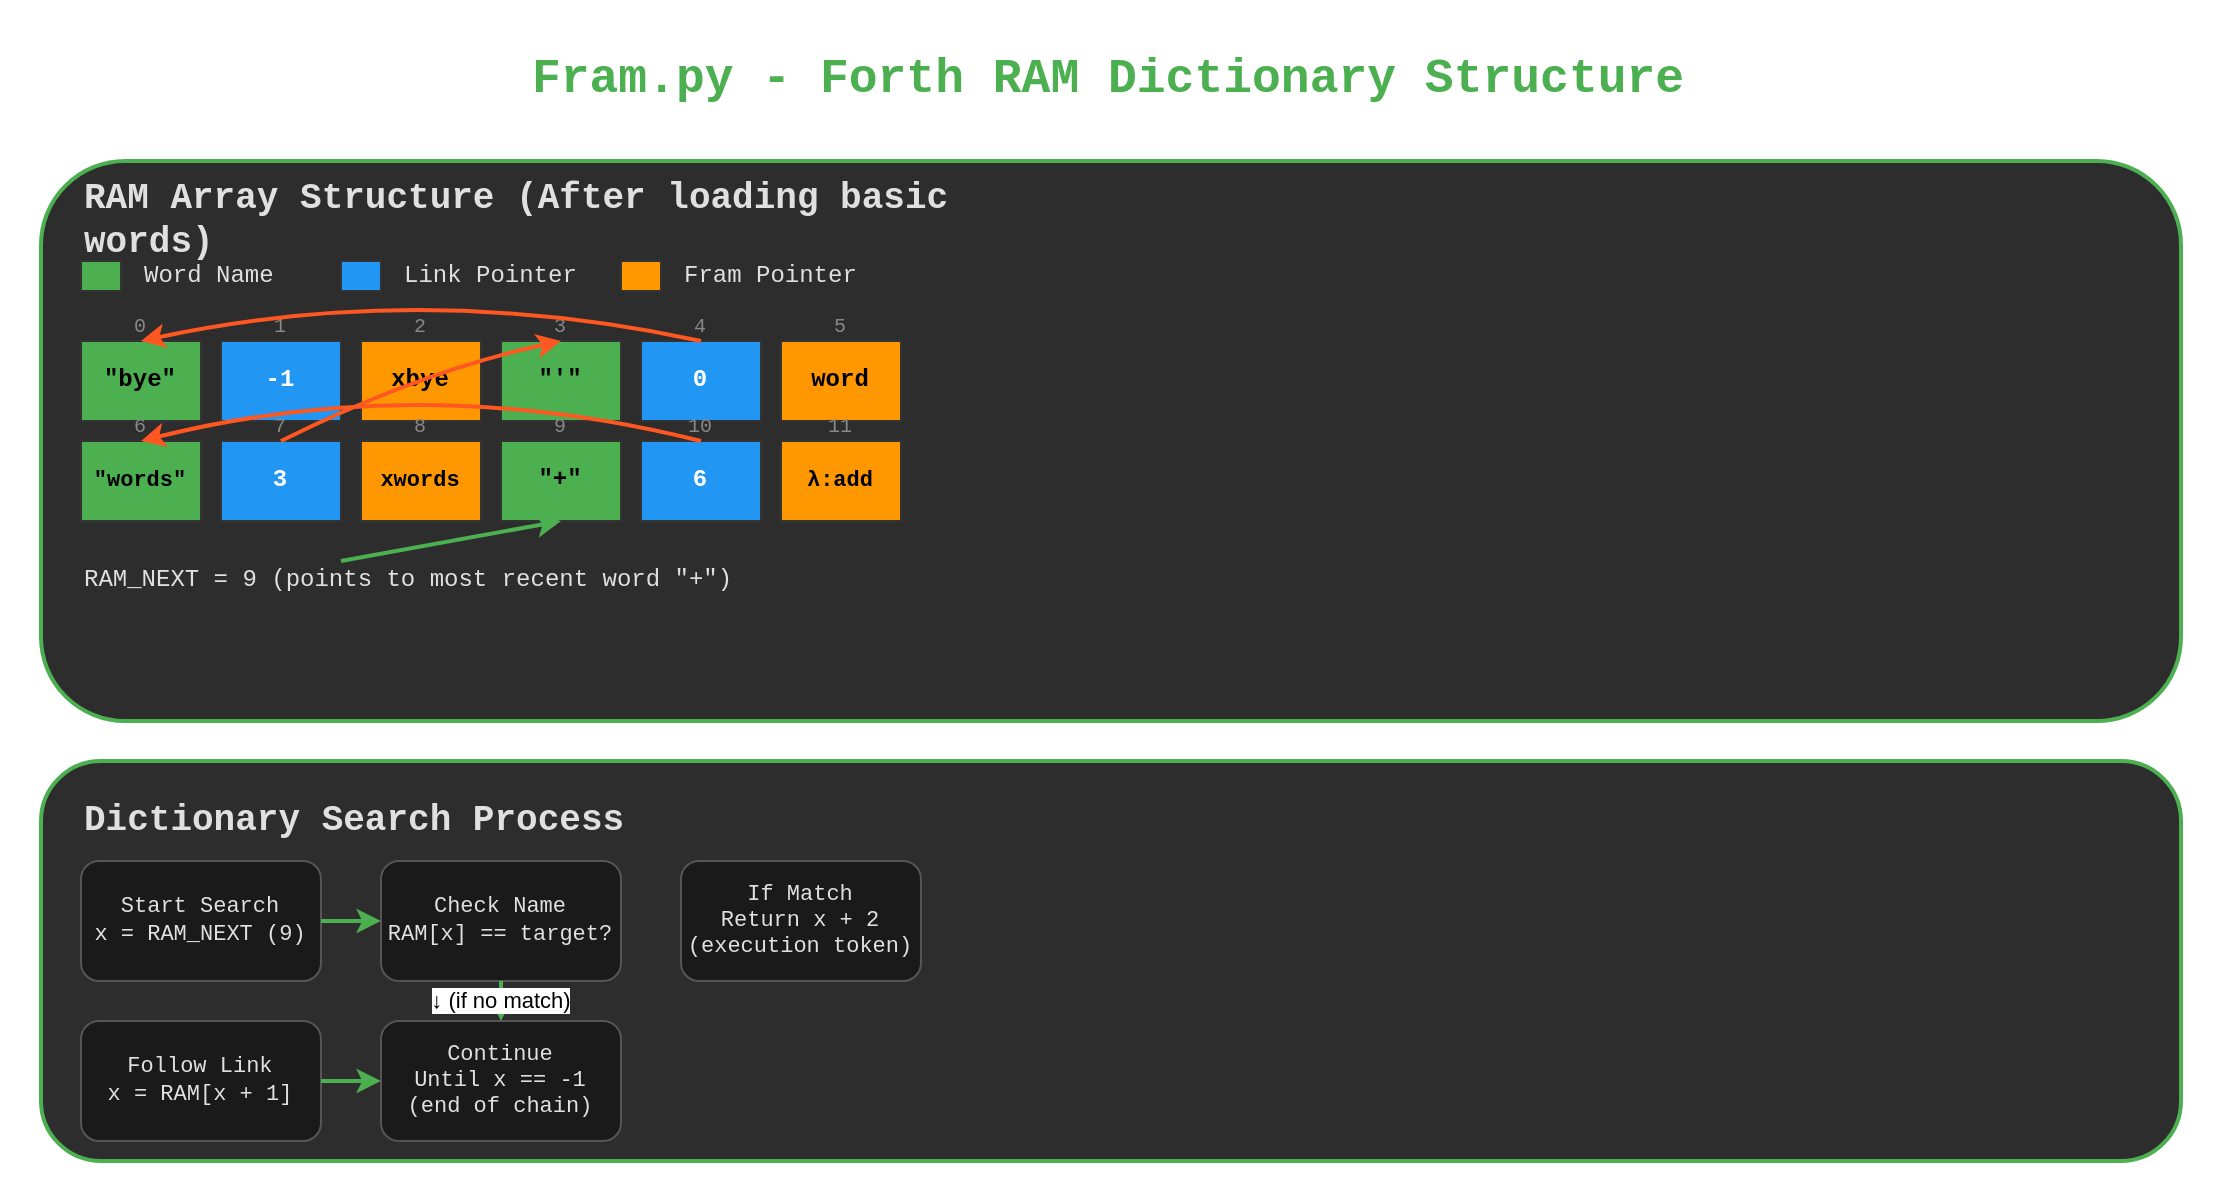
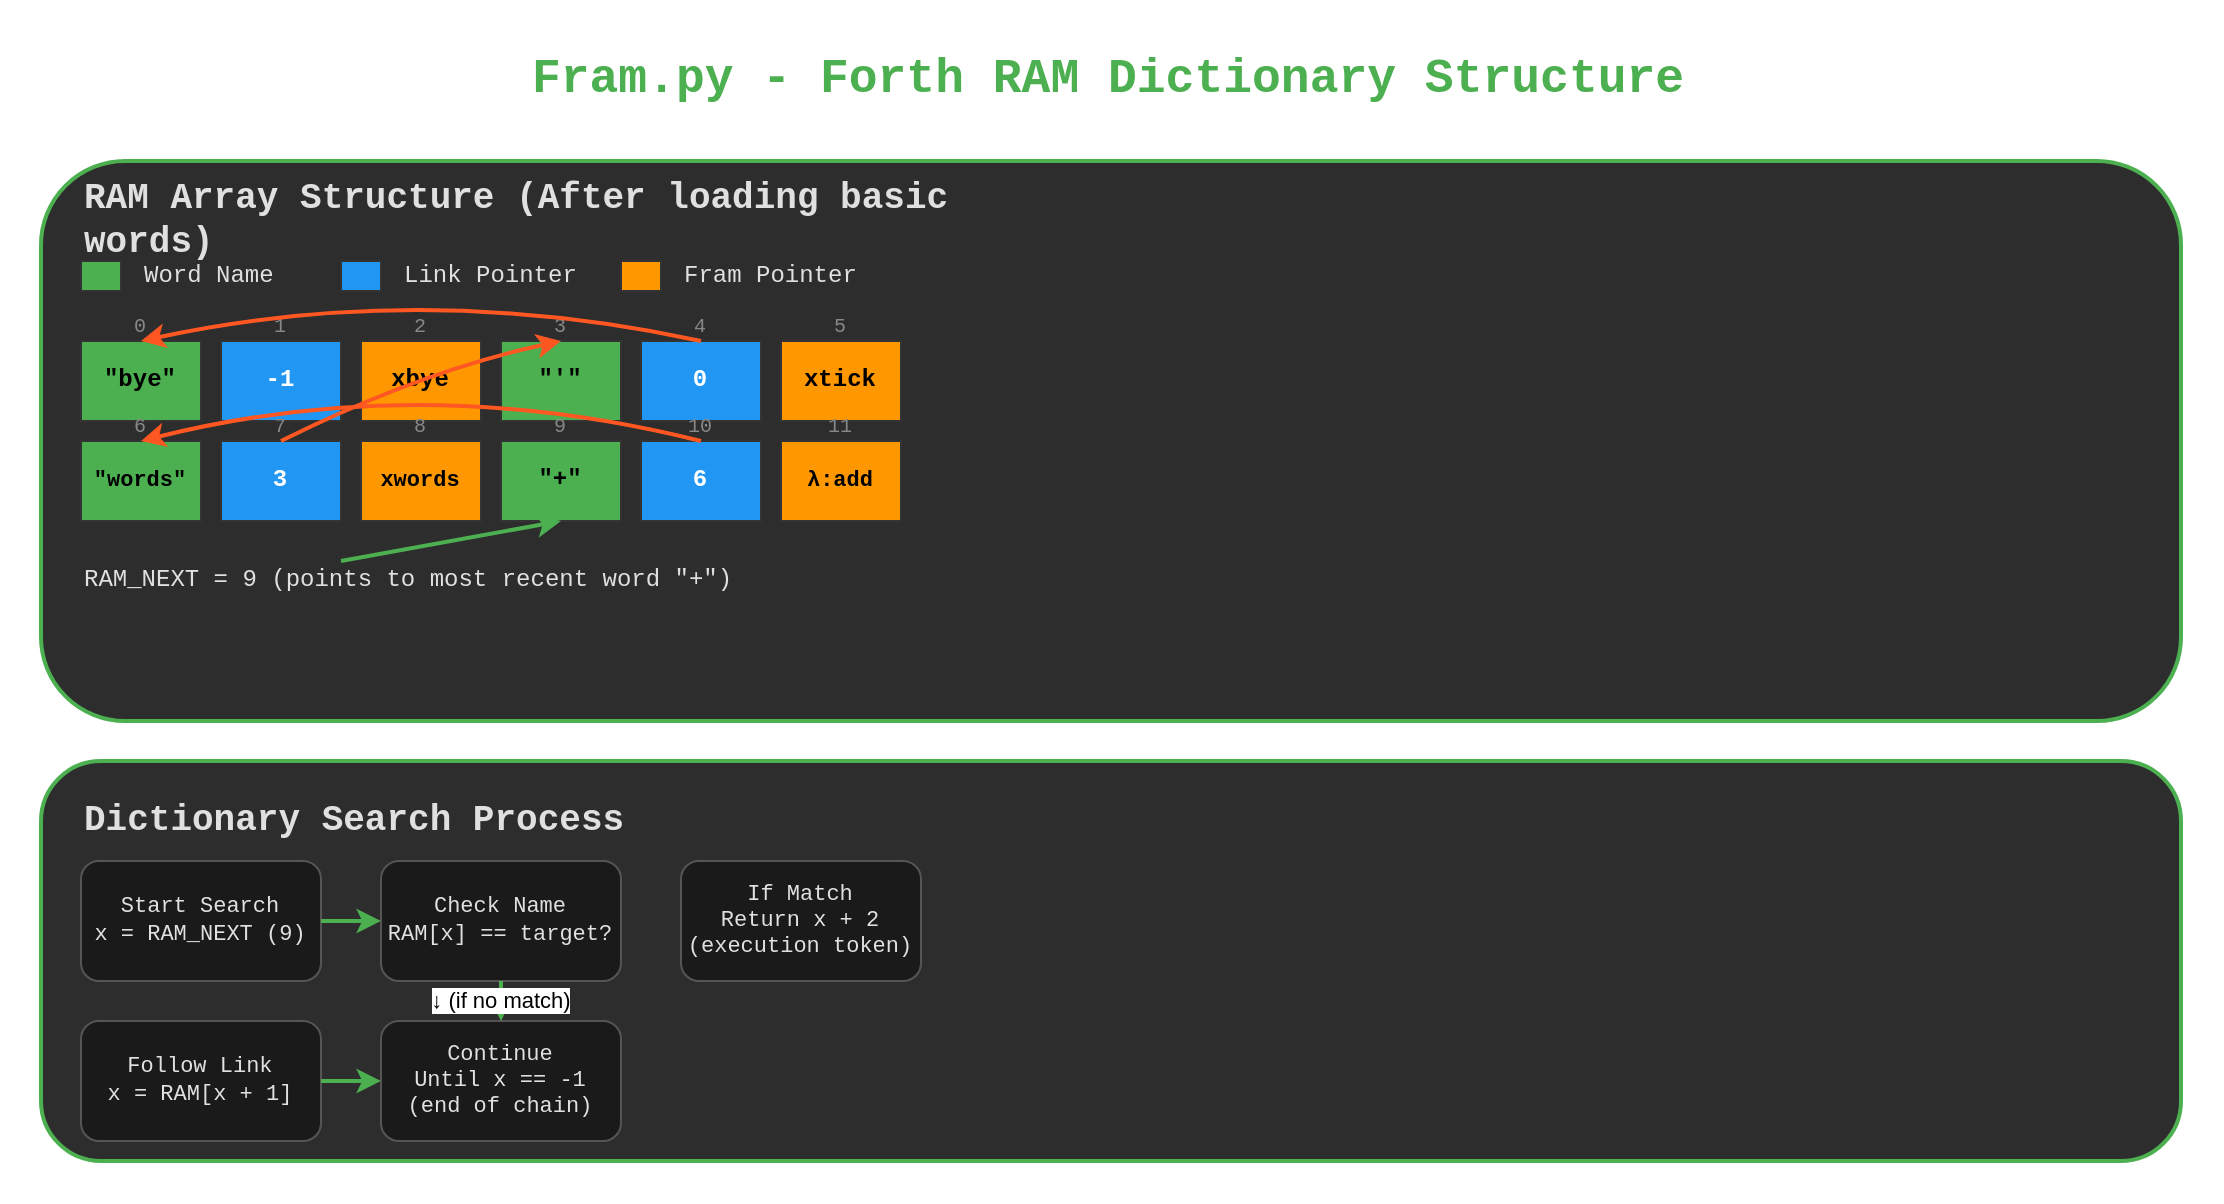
node "word": label "word" -> "xtick"
